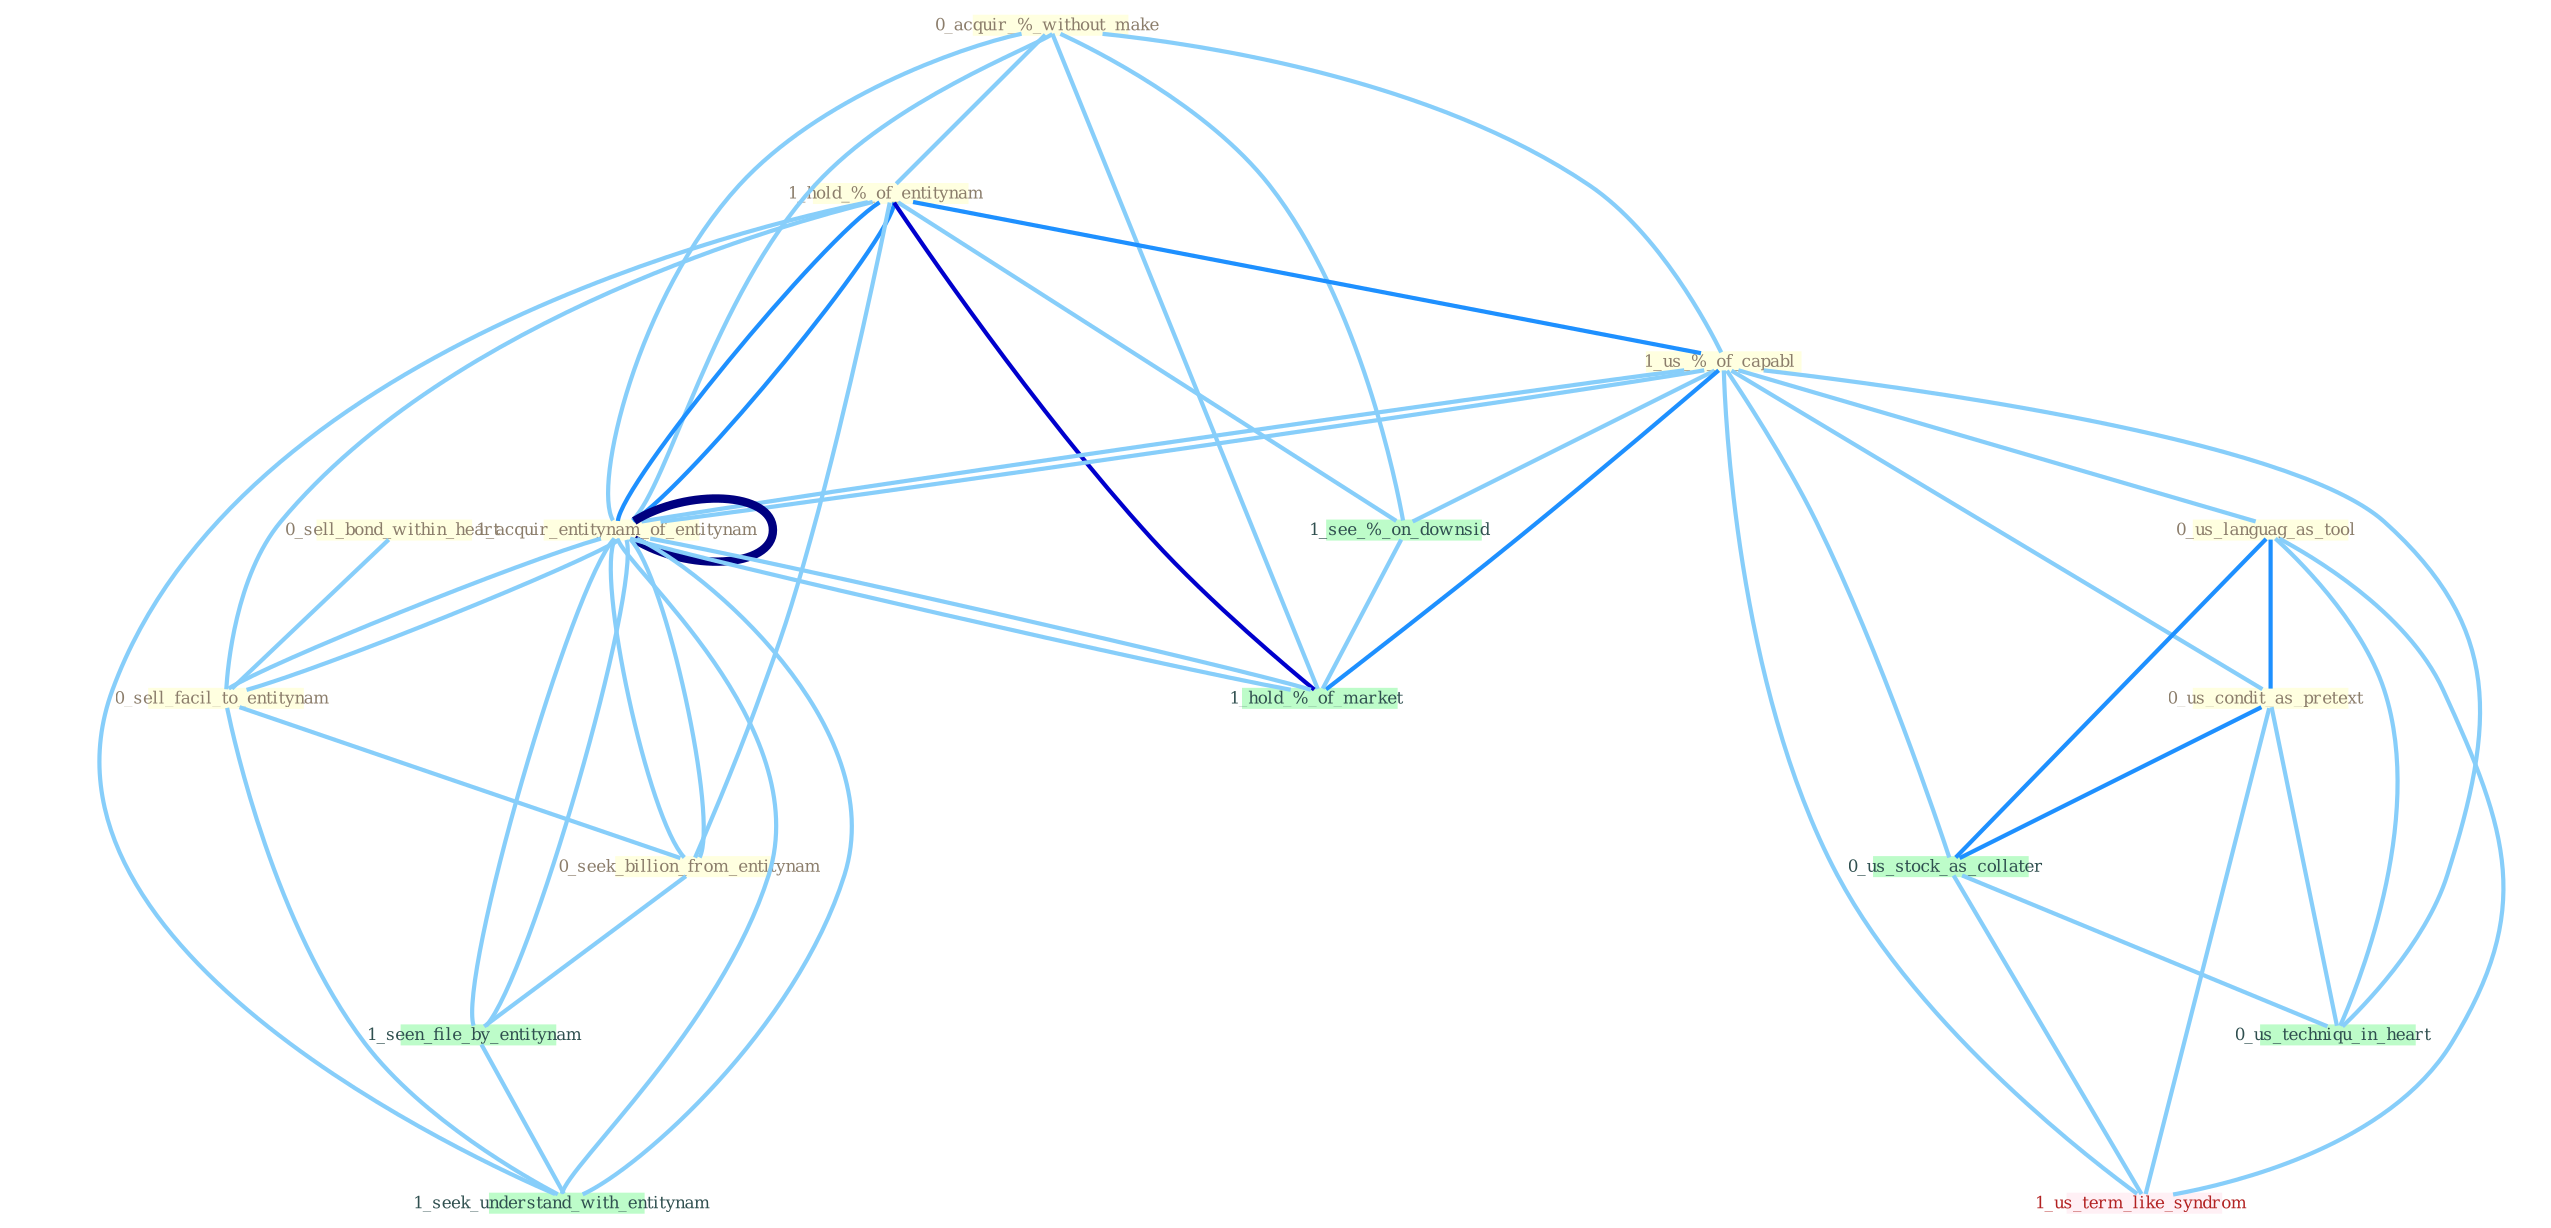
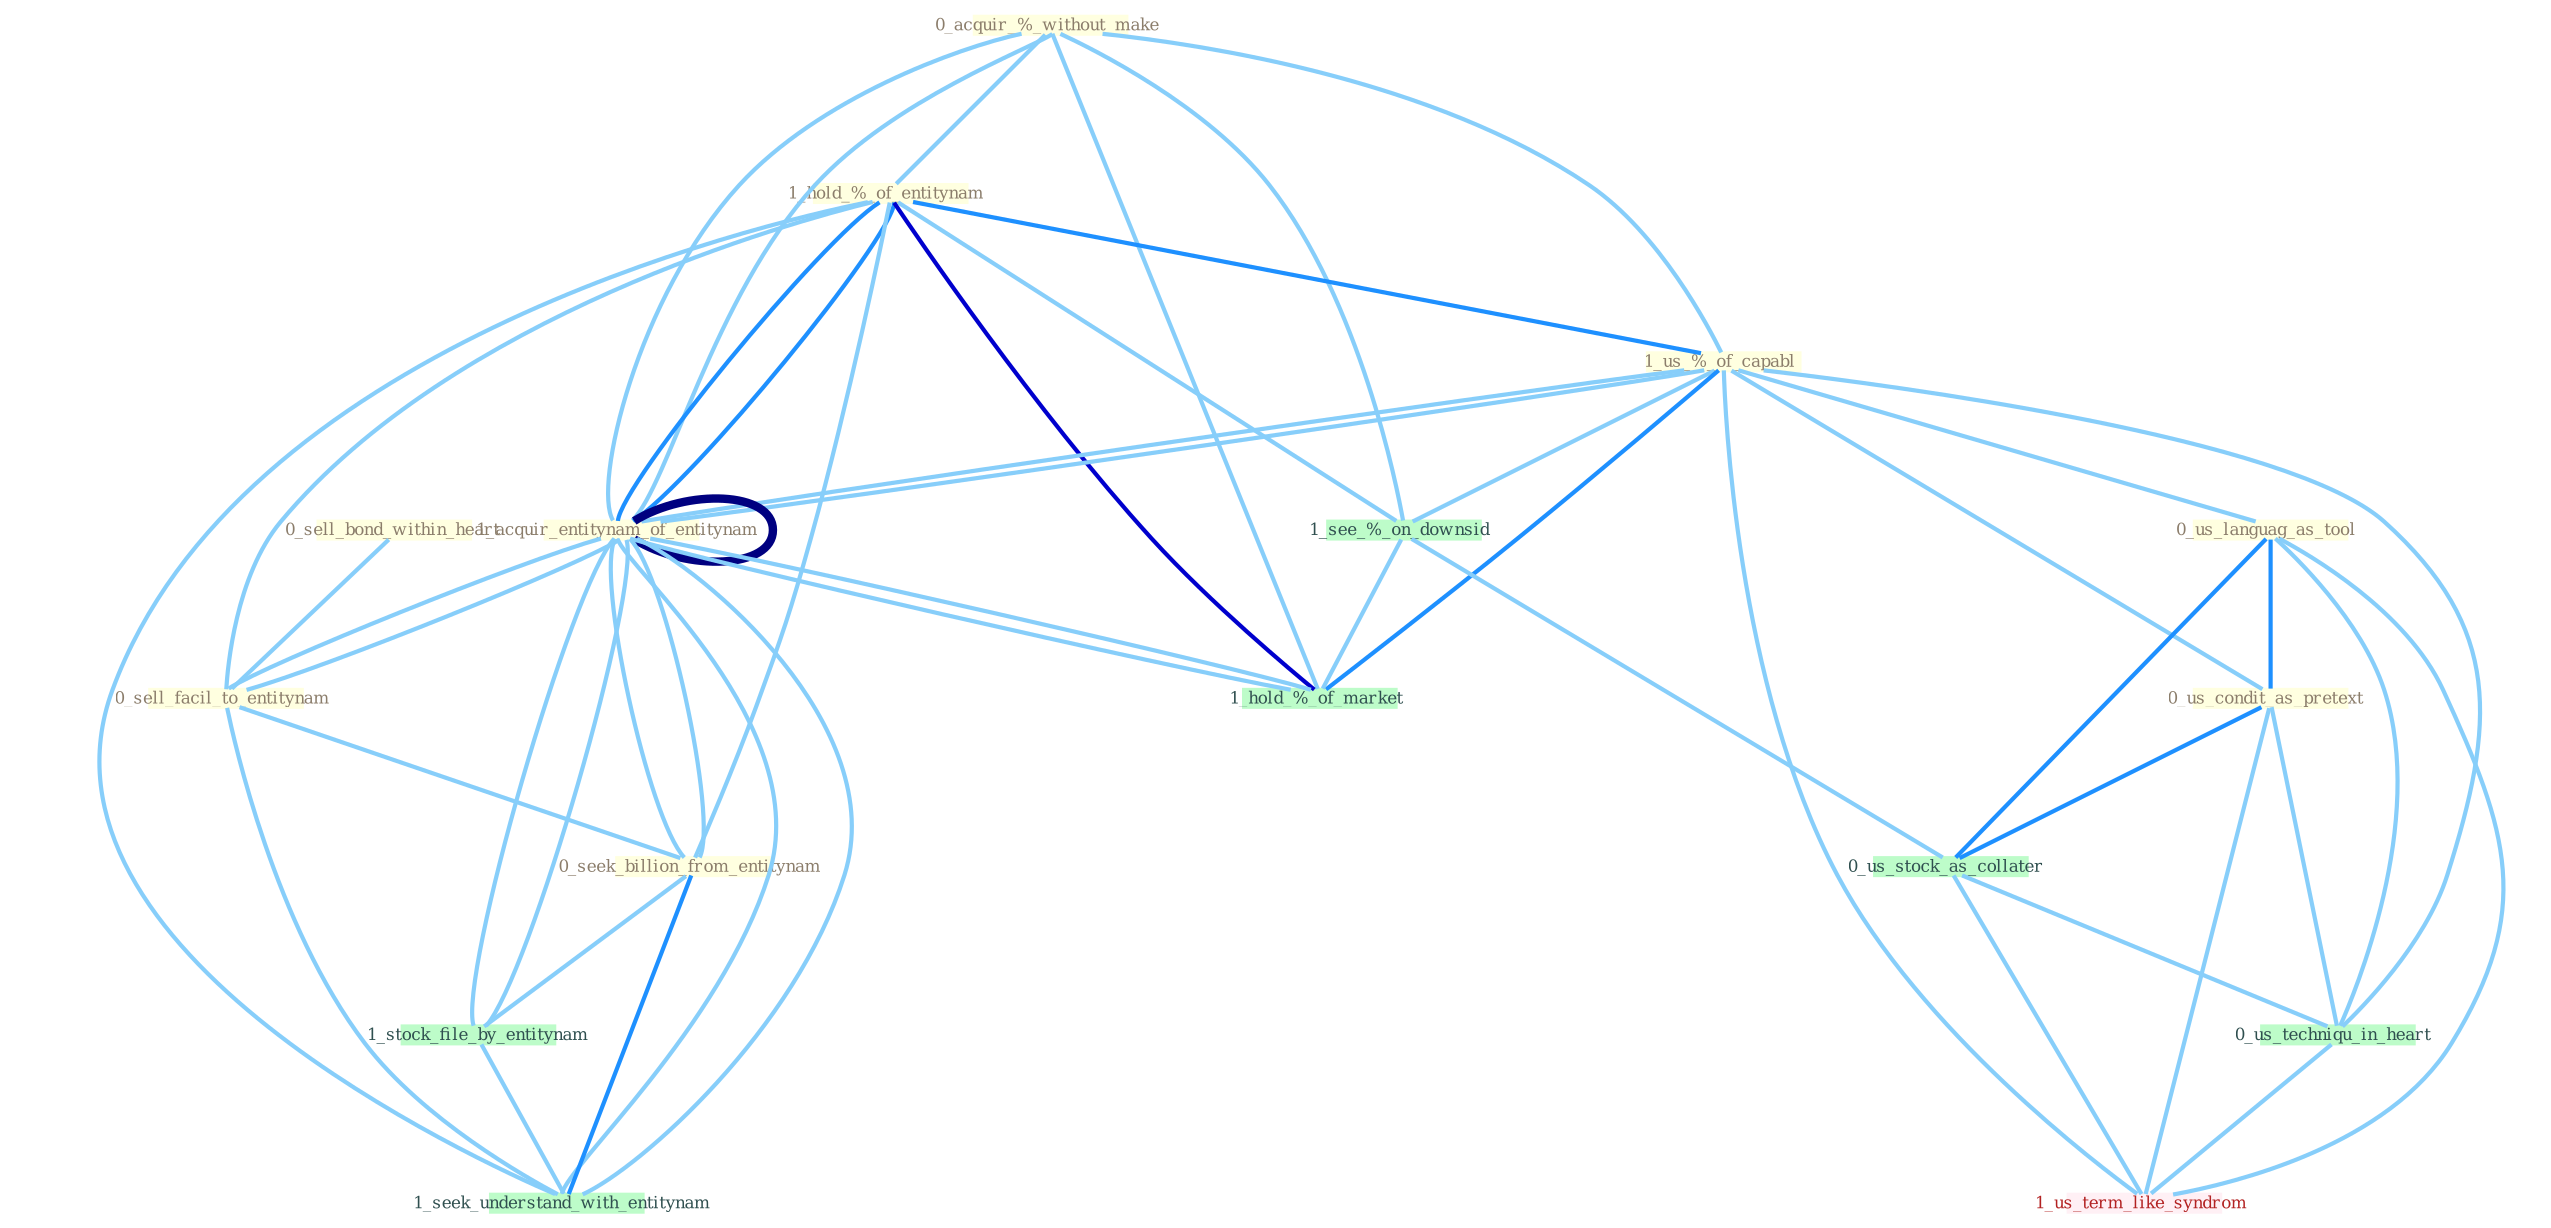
edge "1_us_%_of_capabl" -- "0_us_stock_as_collater": now "1_see_%_on_downsid" -- "0_us_stock_as_collater"
node "1_seen_file_by_entitynam": label "1_seen_file_by_entitynam" -> "1_stock_file_by_entitynam"
edge "0_seek_billion_from_entitynam" -- "1_seek_understand_with_entitynam": added
edge "0_us_techniqu_in_heart" -- "1_us_term_like_syndrom": added
